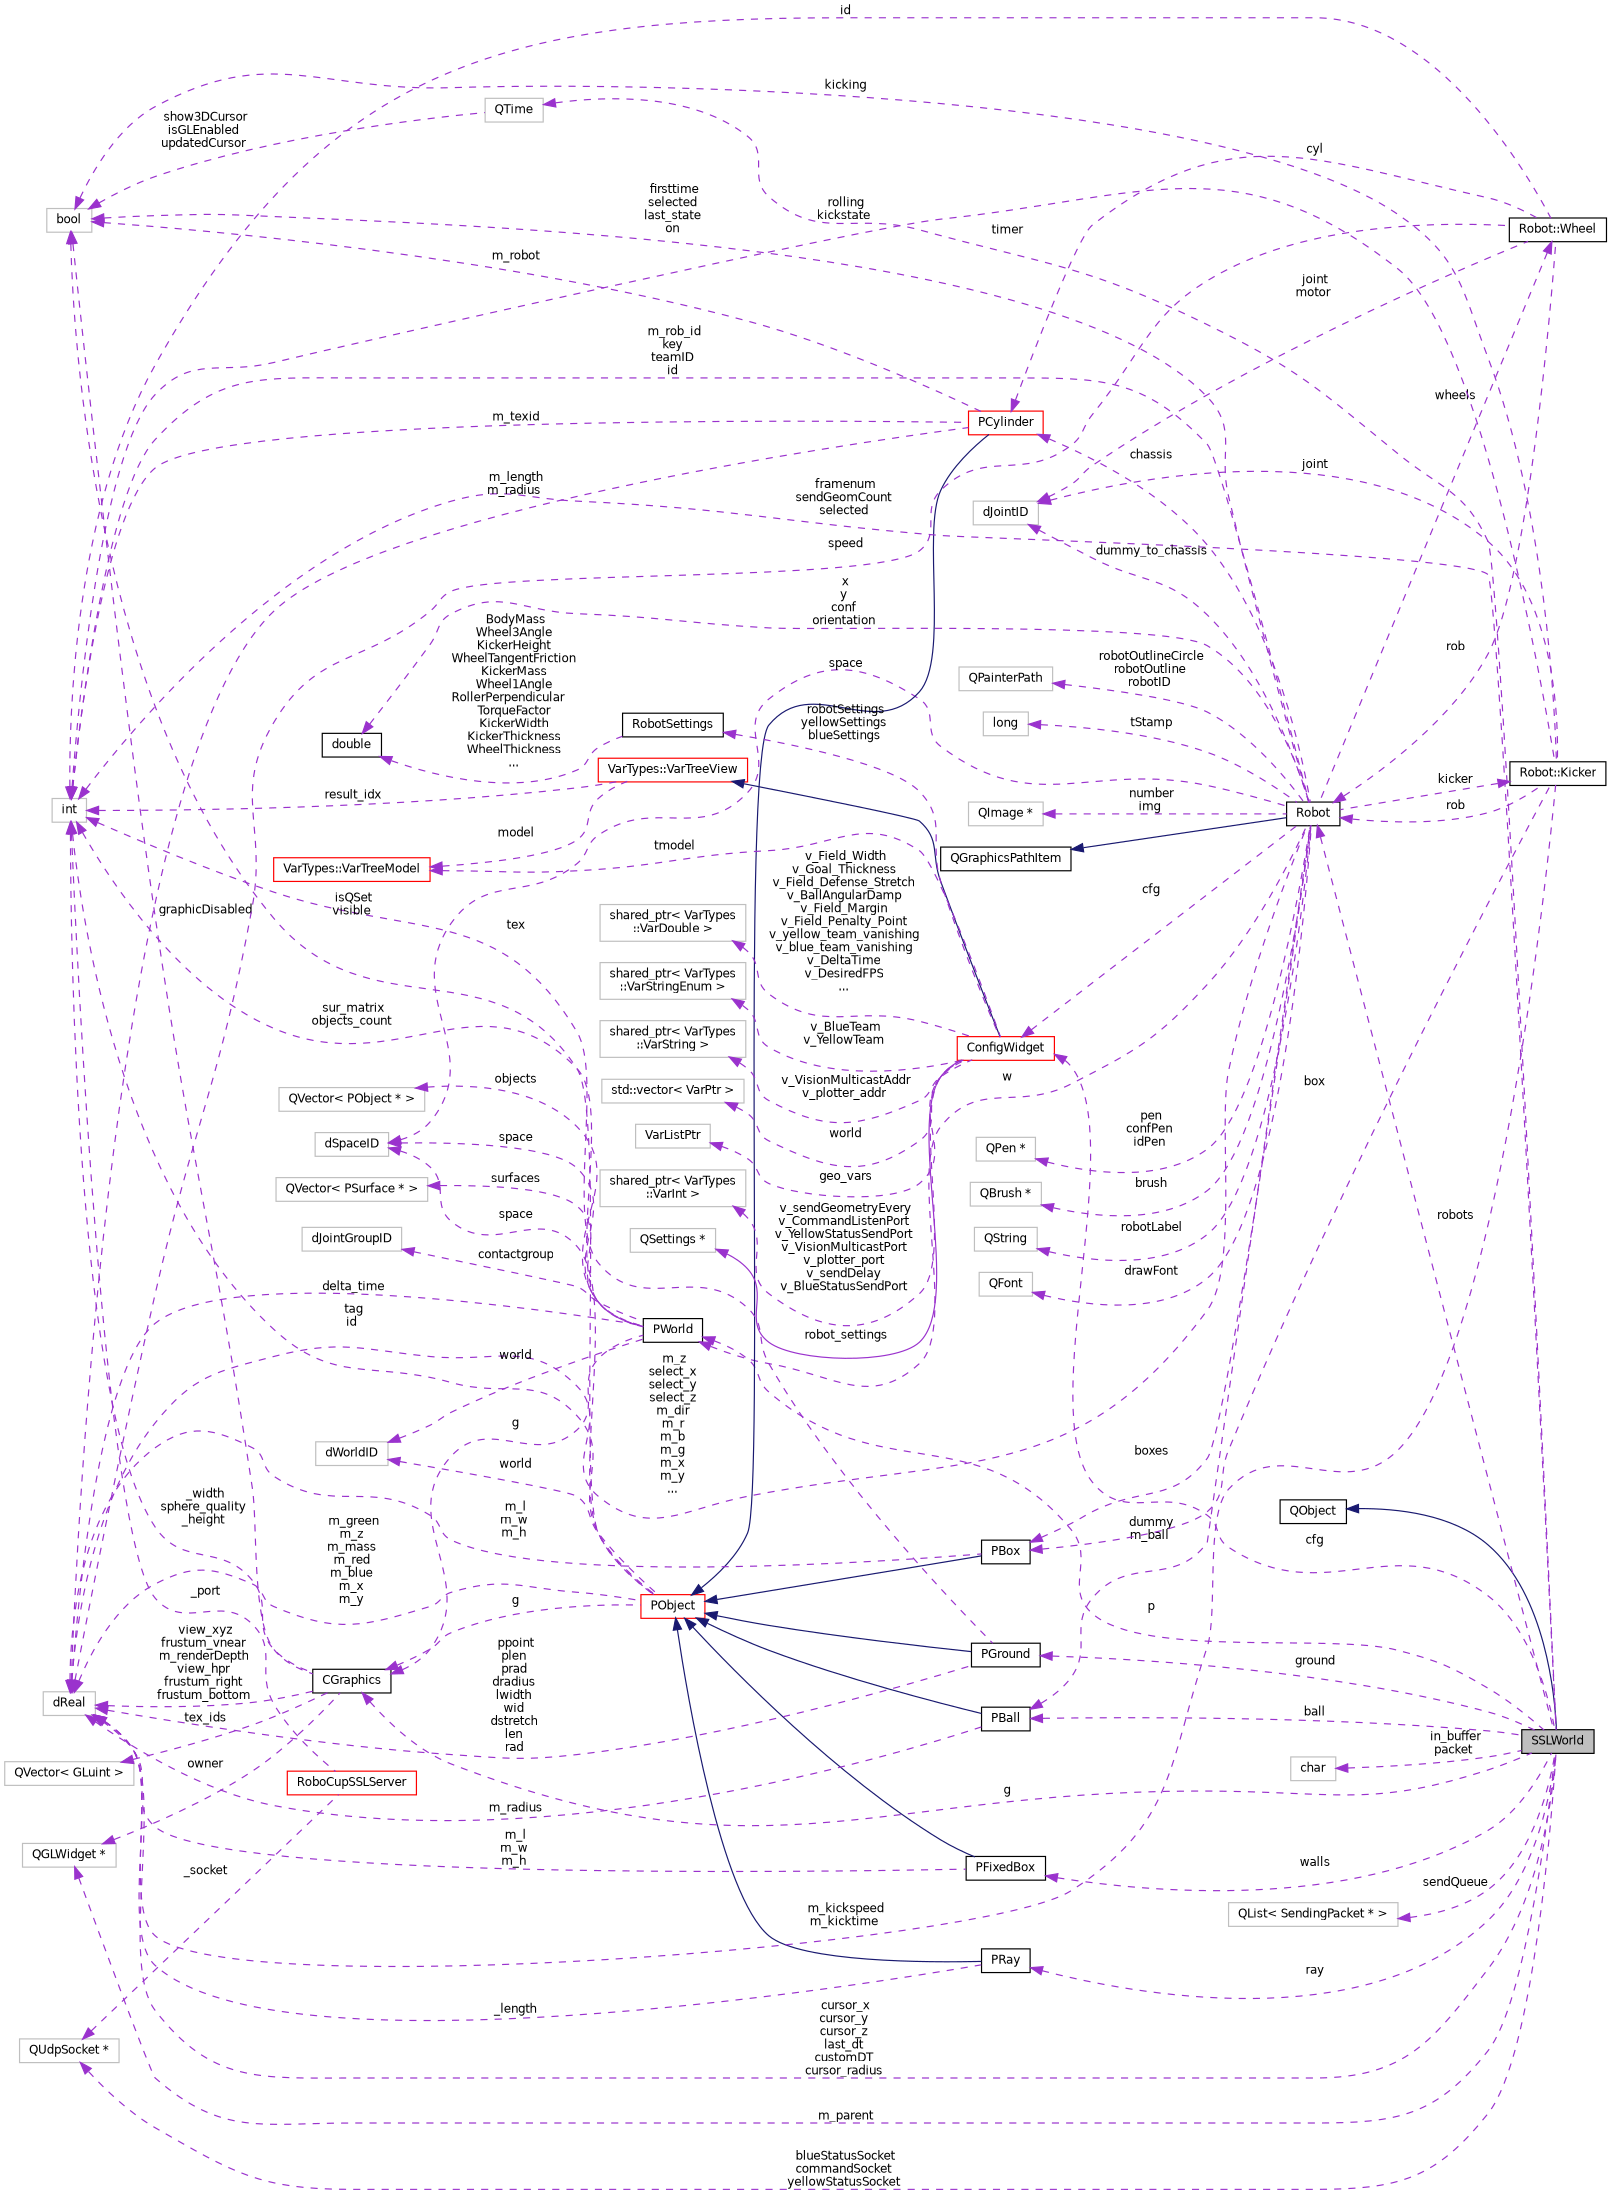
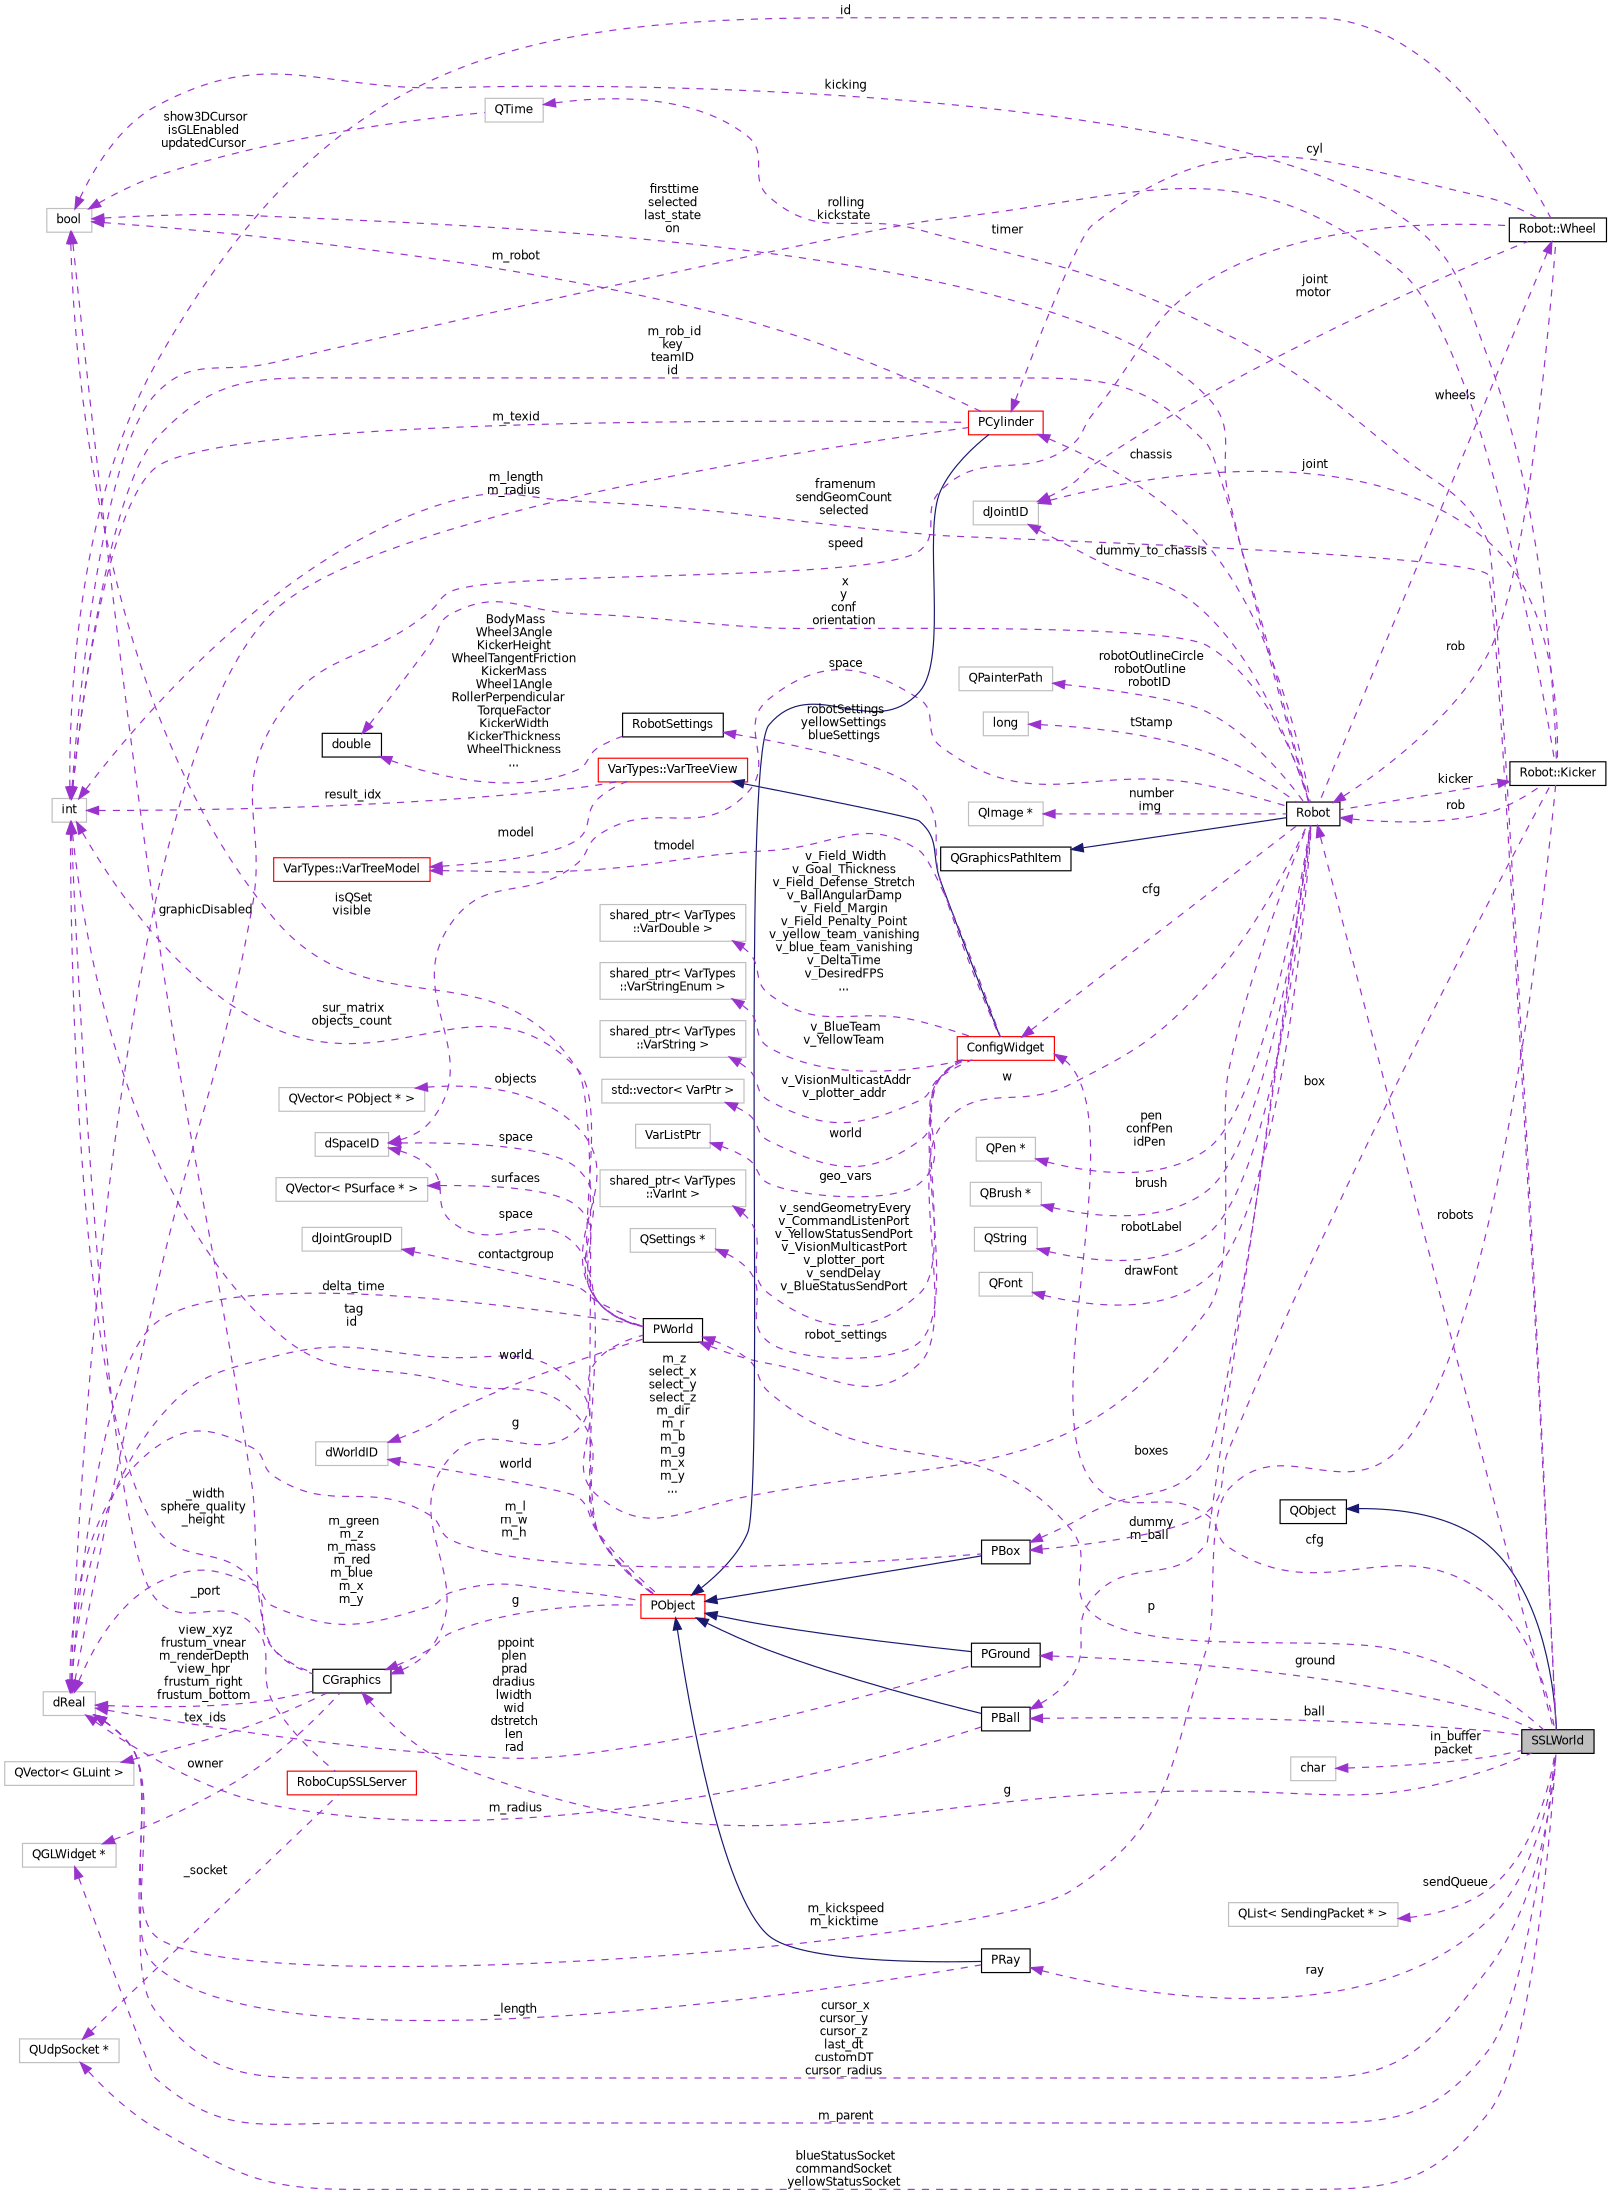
edge "PGround" -> "int": removed, label "tex"
edge "ConfigWidget" -> "QSettings *": style solid -> dashed
node "PFixedBox": removed
